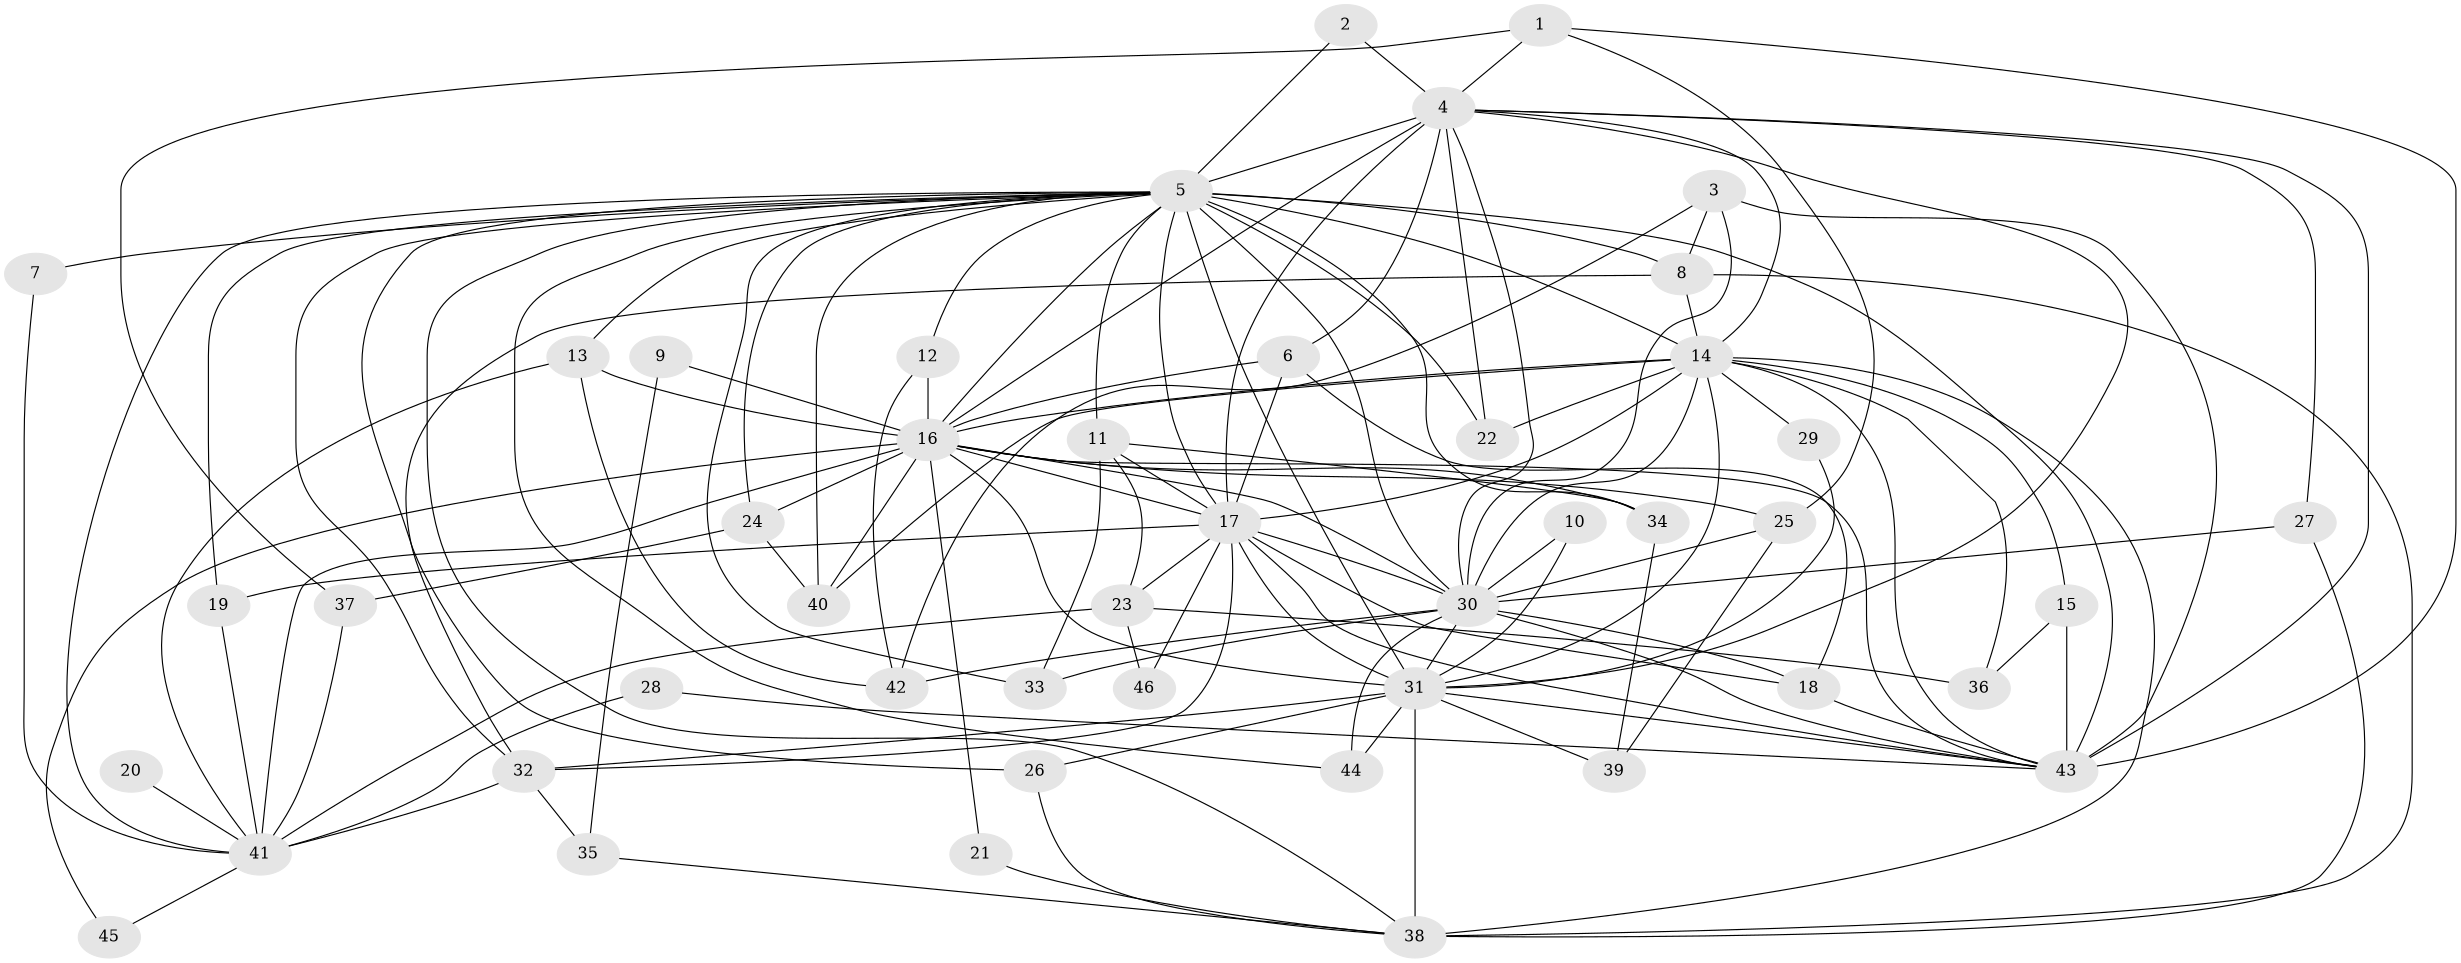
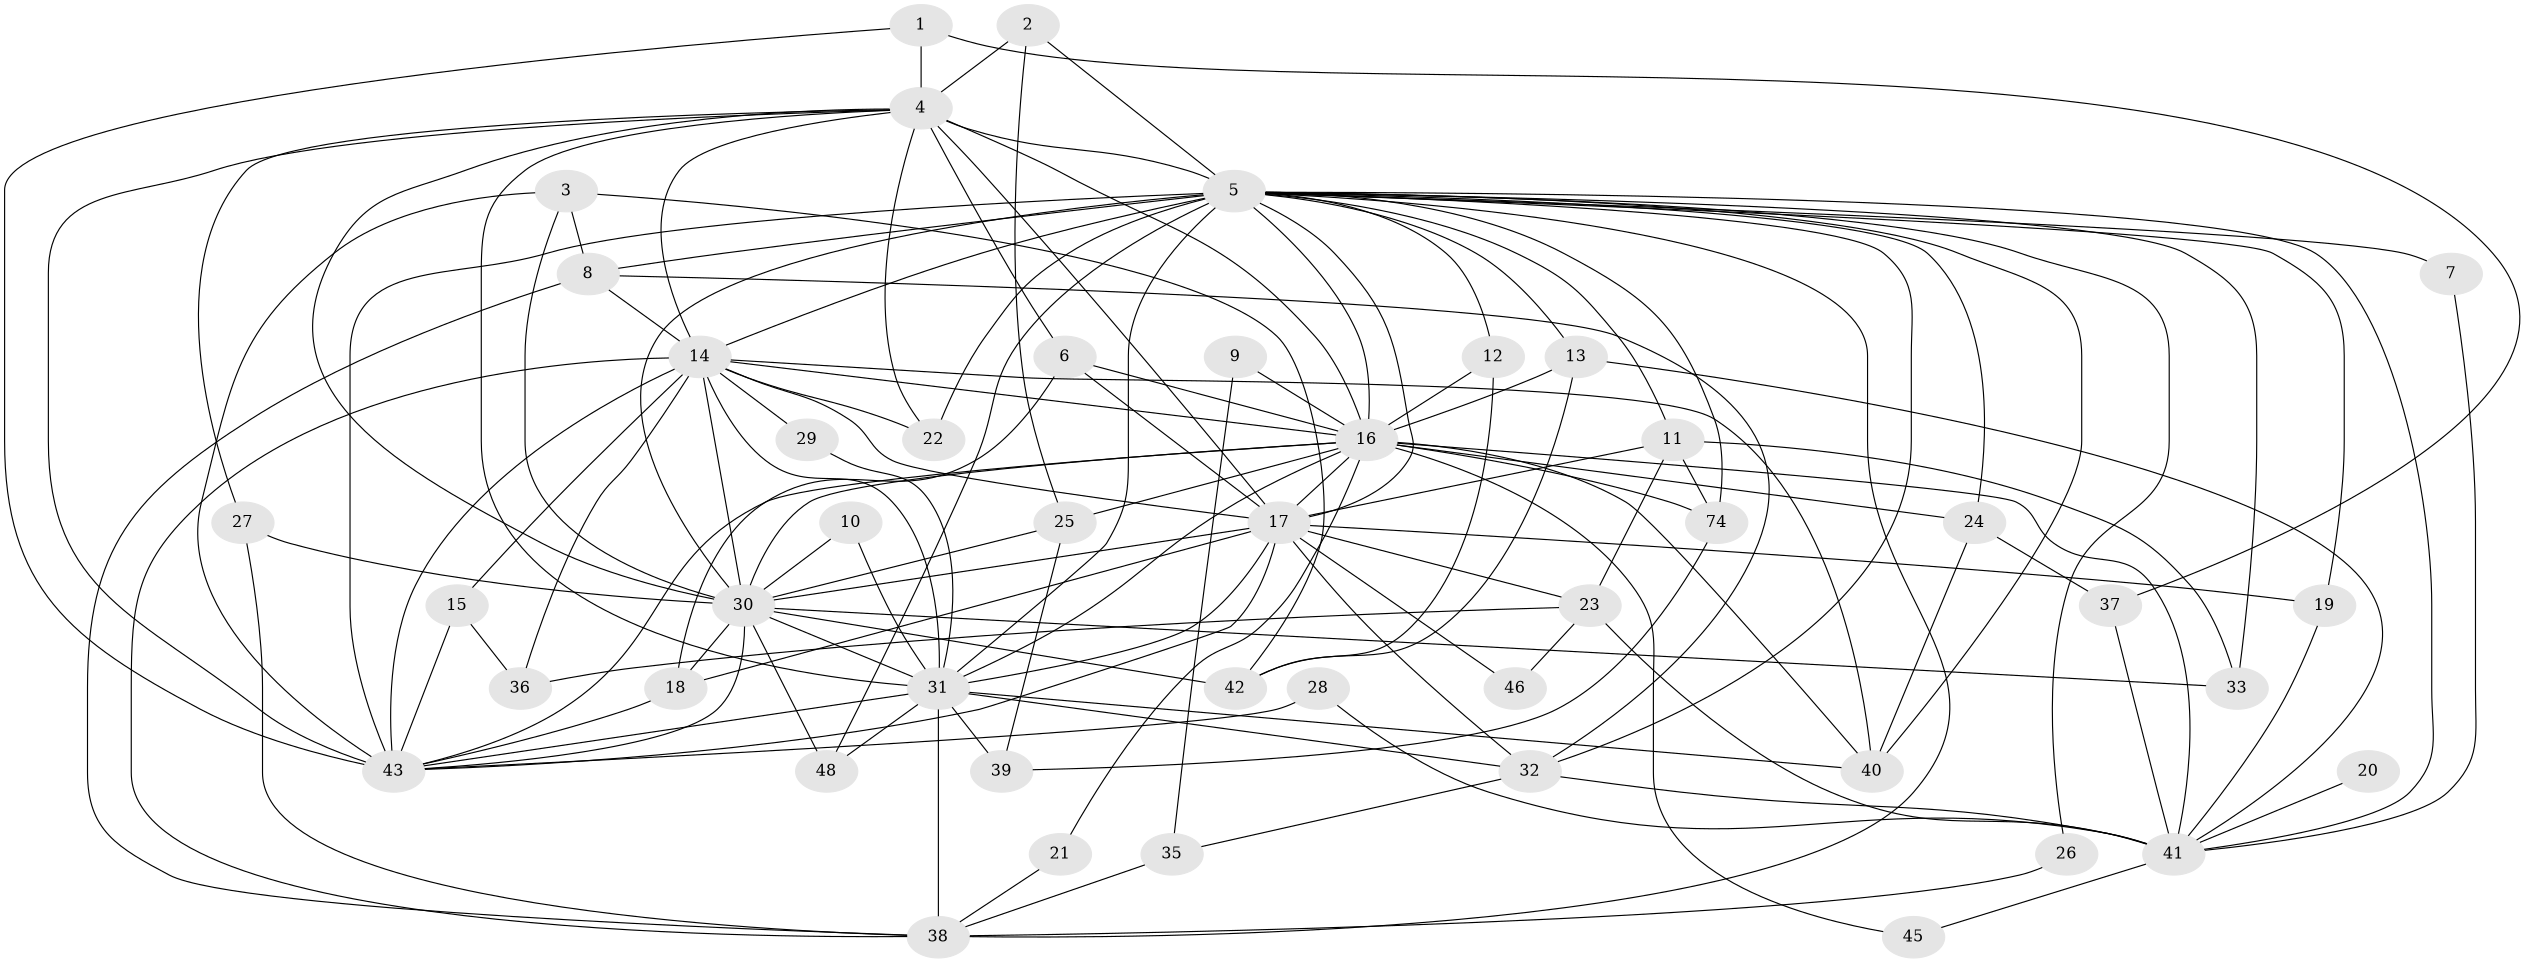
edge "1" -- "25": now "2" -- "25"
node "34": label "34" -> "74"
edge "31" -- "26": now "31" -- "40"
node "44": label "44" -> "48"
